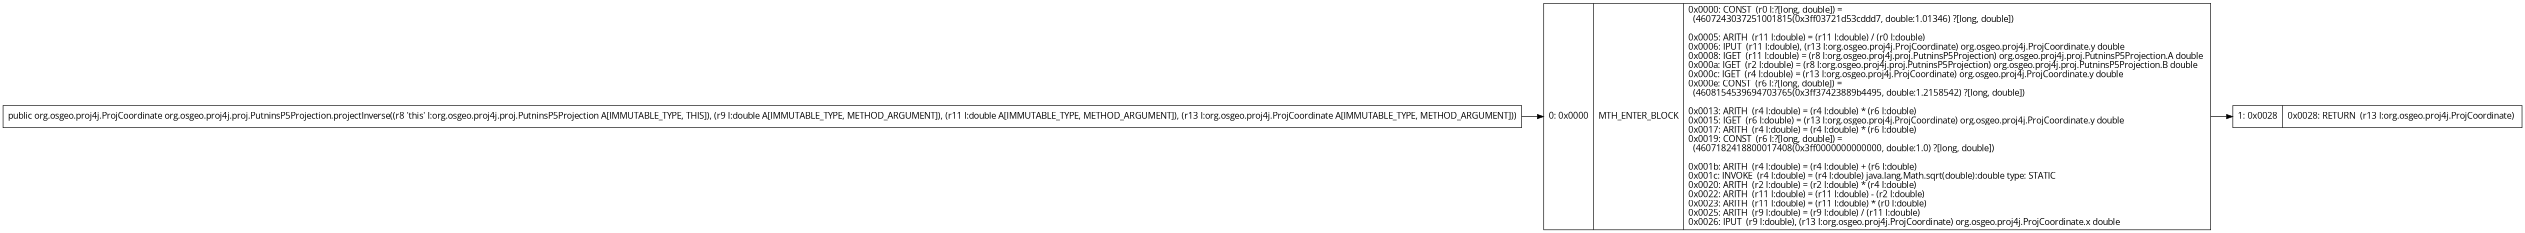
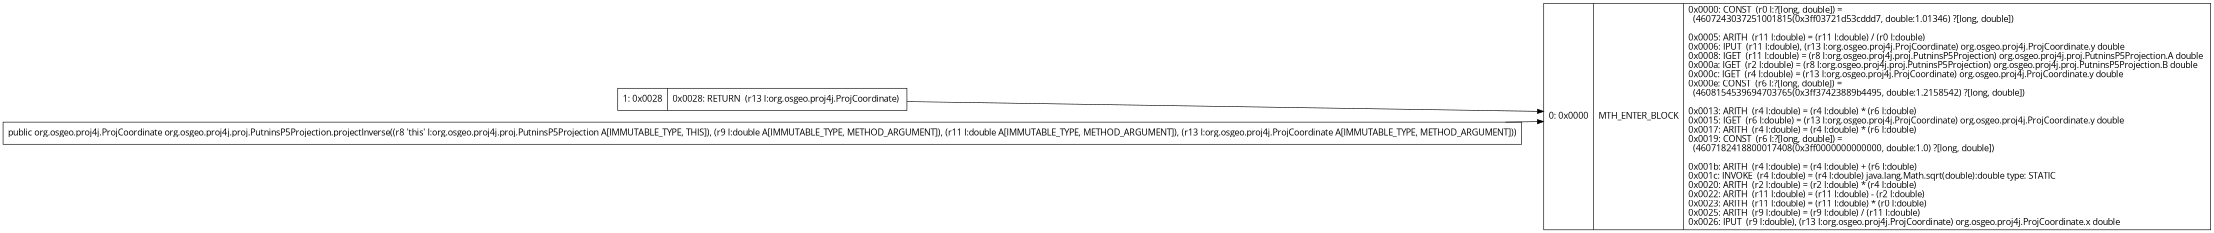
edge "0: 0x0000" -> "1: 0x0028": reversed
